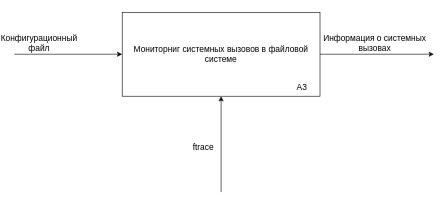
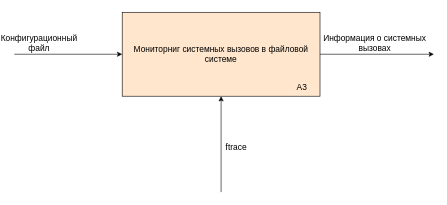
node "Мониторниг системных вызовов в файловой системе": fillcolor #ffffff -> #ffe6cc
node "ftrace": moved (203, 147) -> (236, 147)
